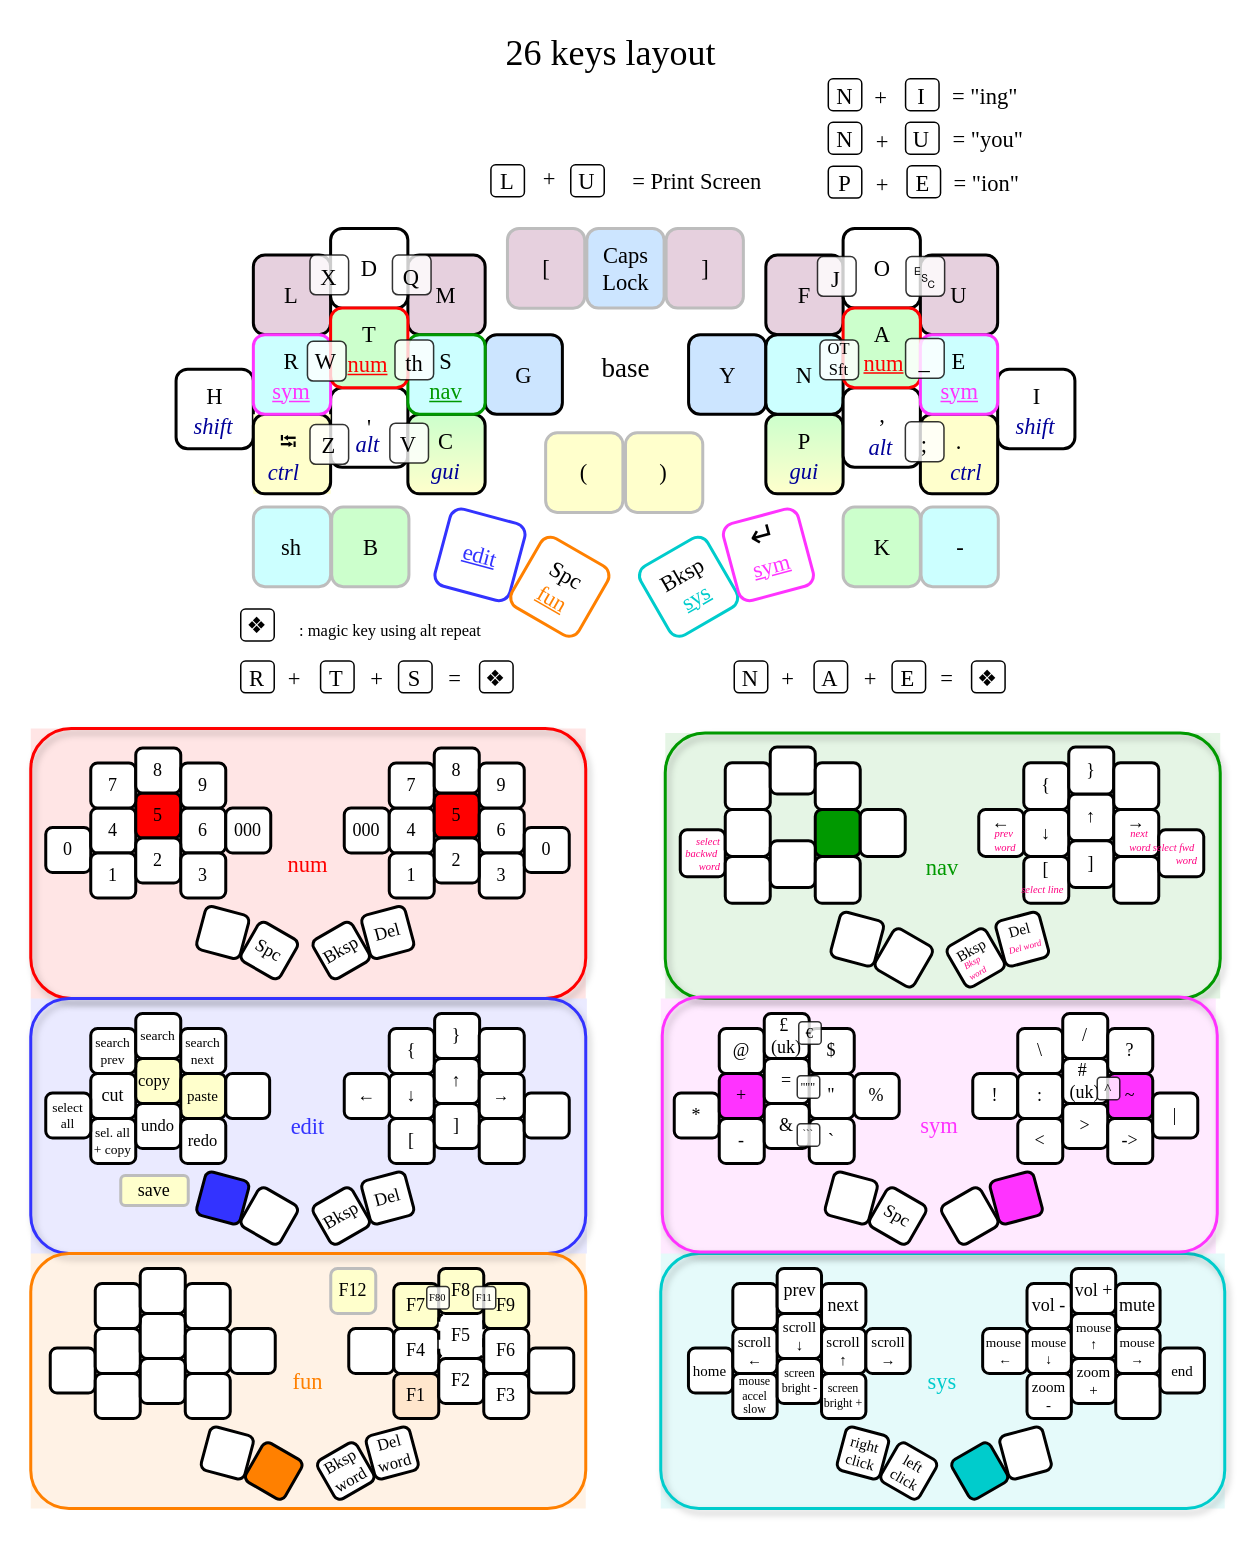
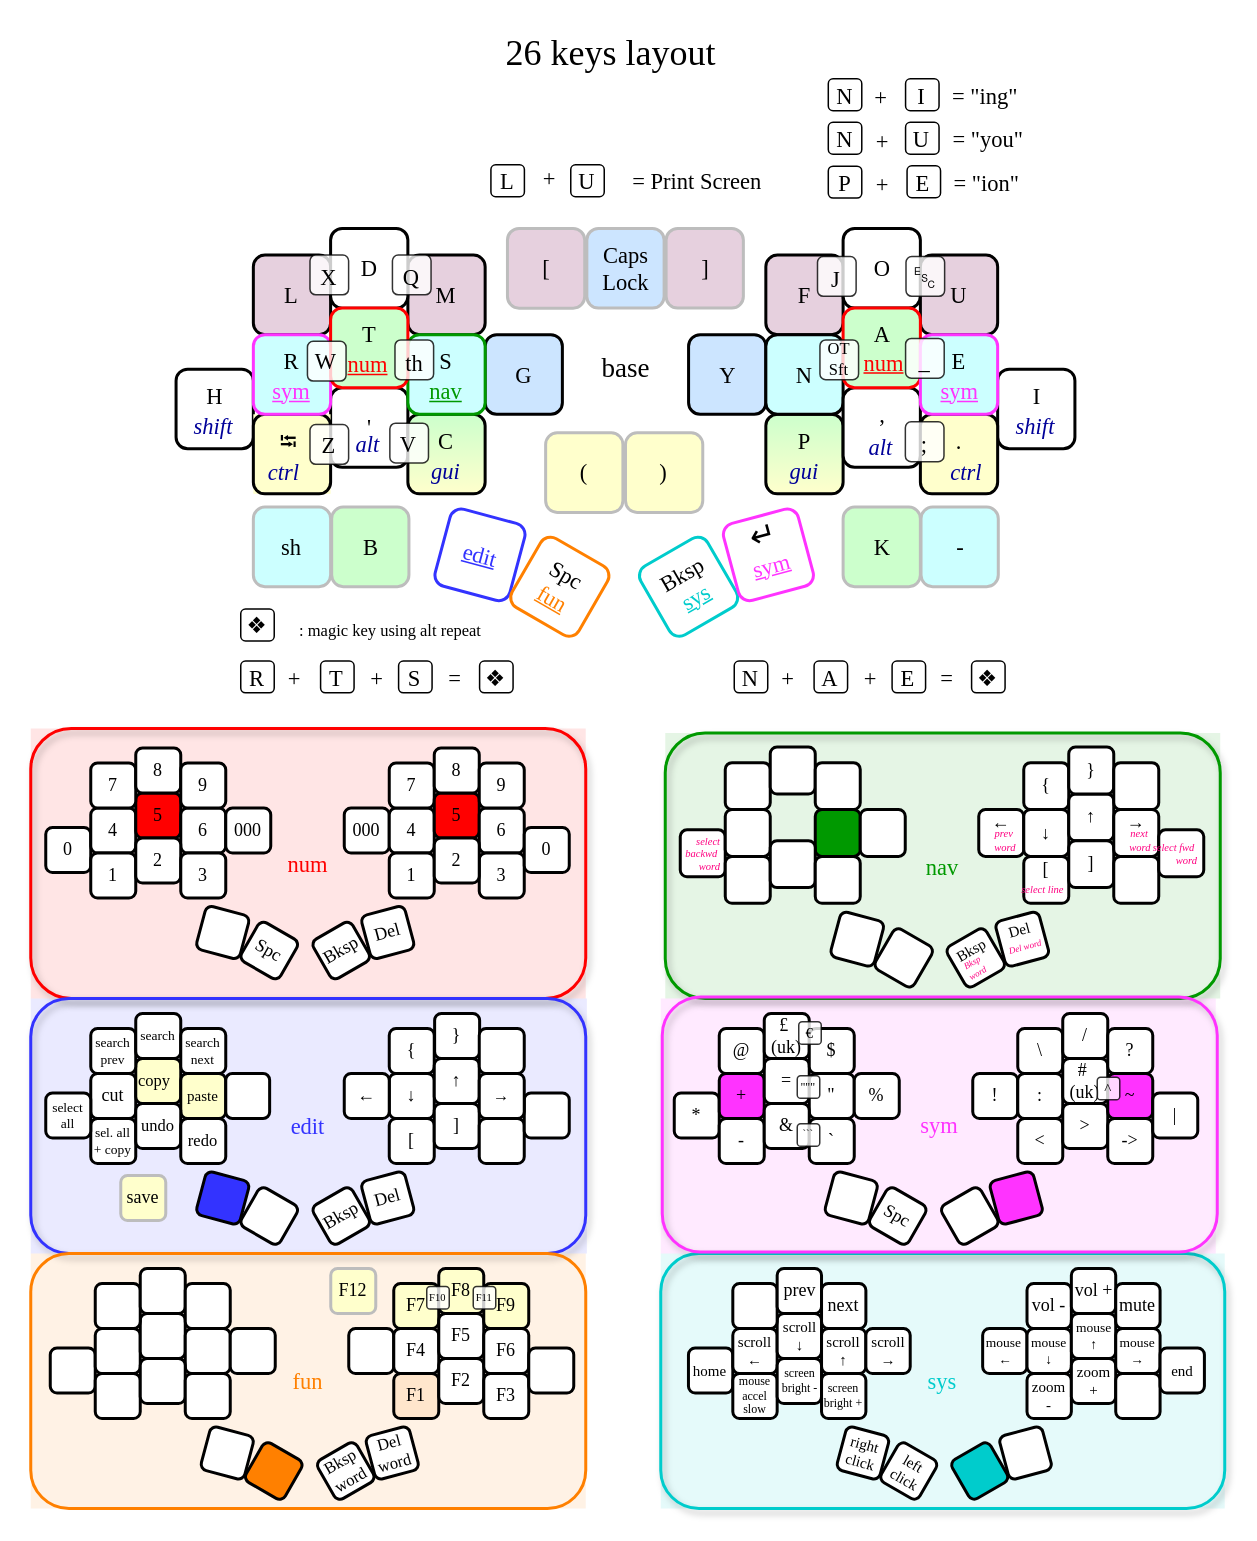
node "save": size 68x30 -> 45x45
node "F80": label "F80" -> "F10"
node "F5": style dashed -> solid
